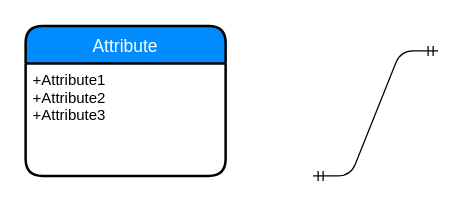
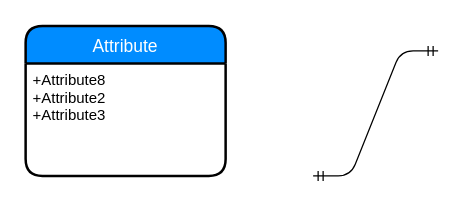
node "+Attribute1 +Attribute2 +Attribute3": label "+Attribute1 +Attribute2 +Attribute3" -> "+Attribute8 +Attribute2 +Attribute3"
